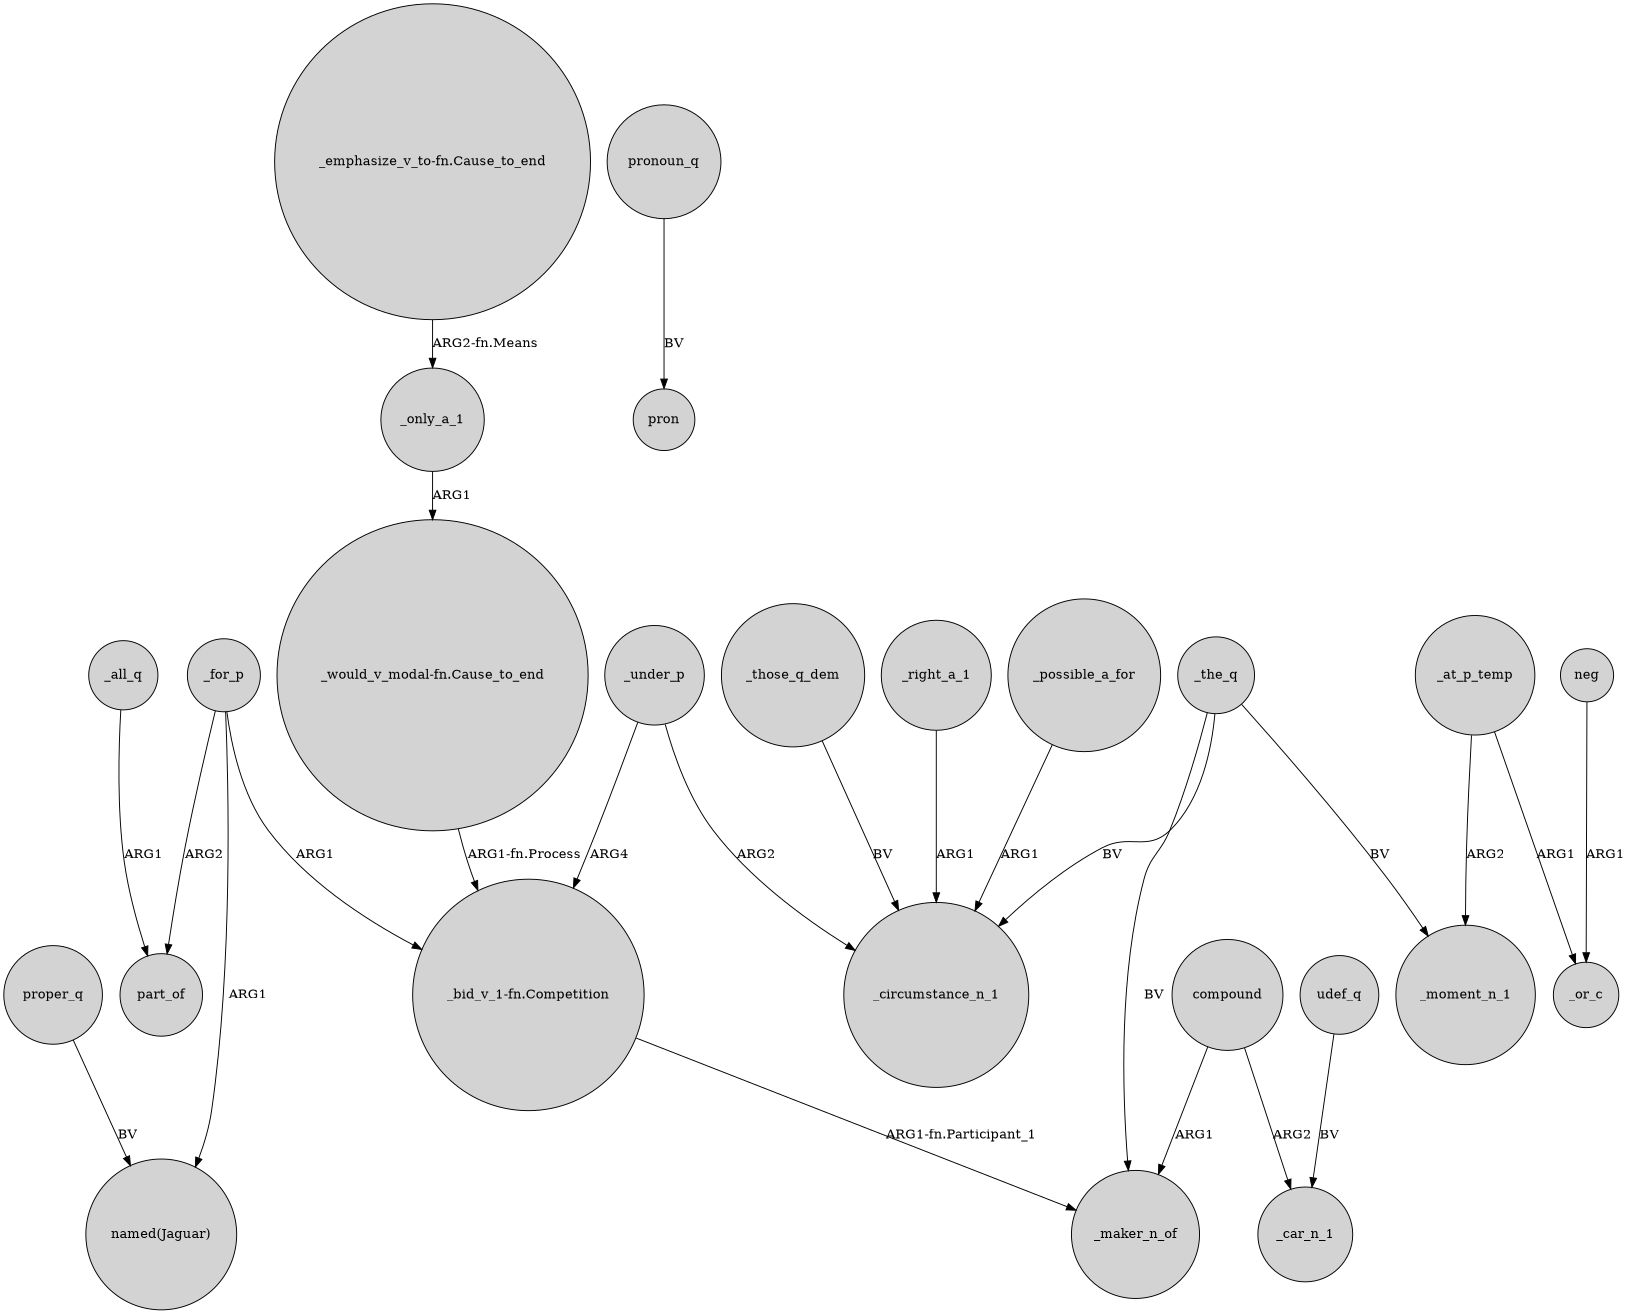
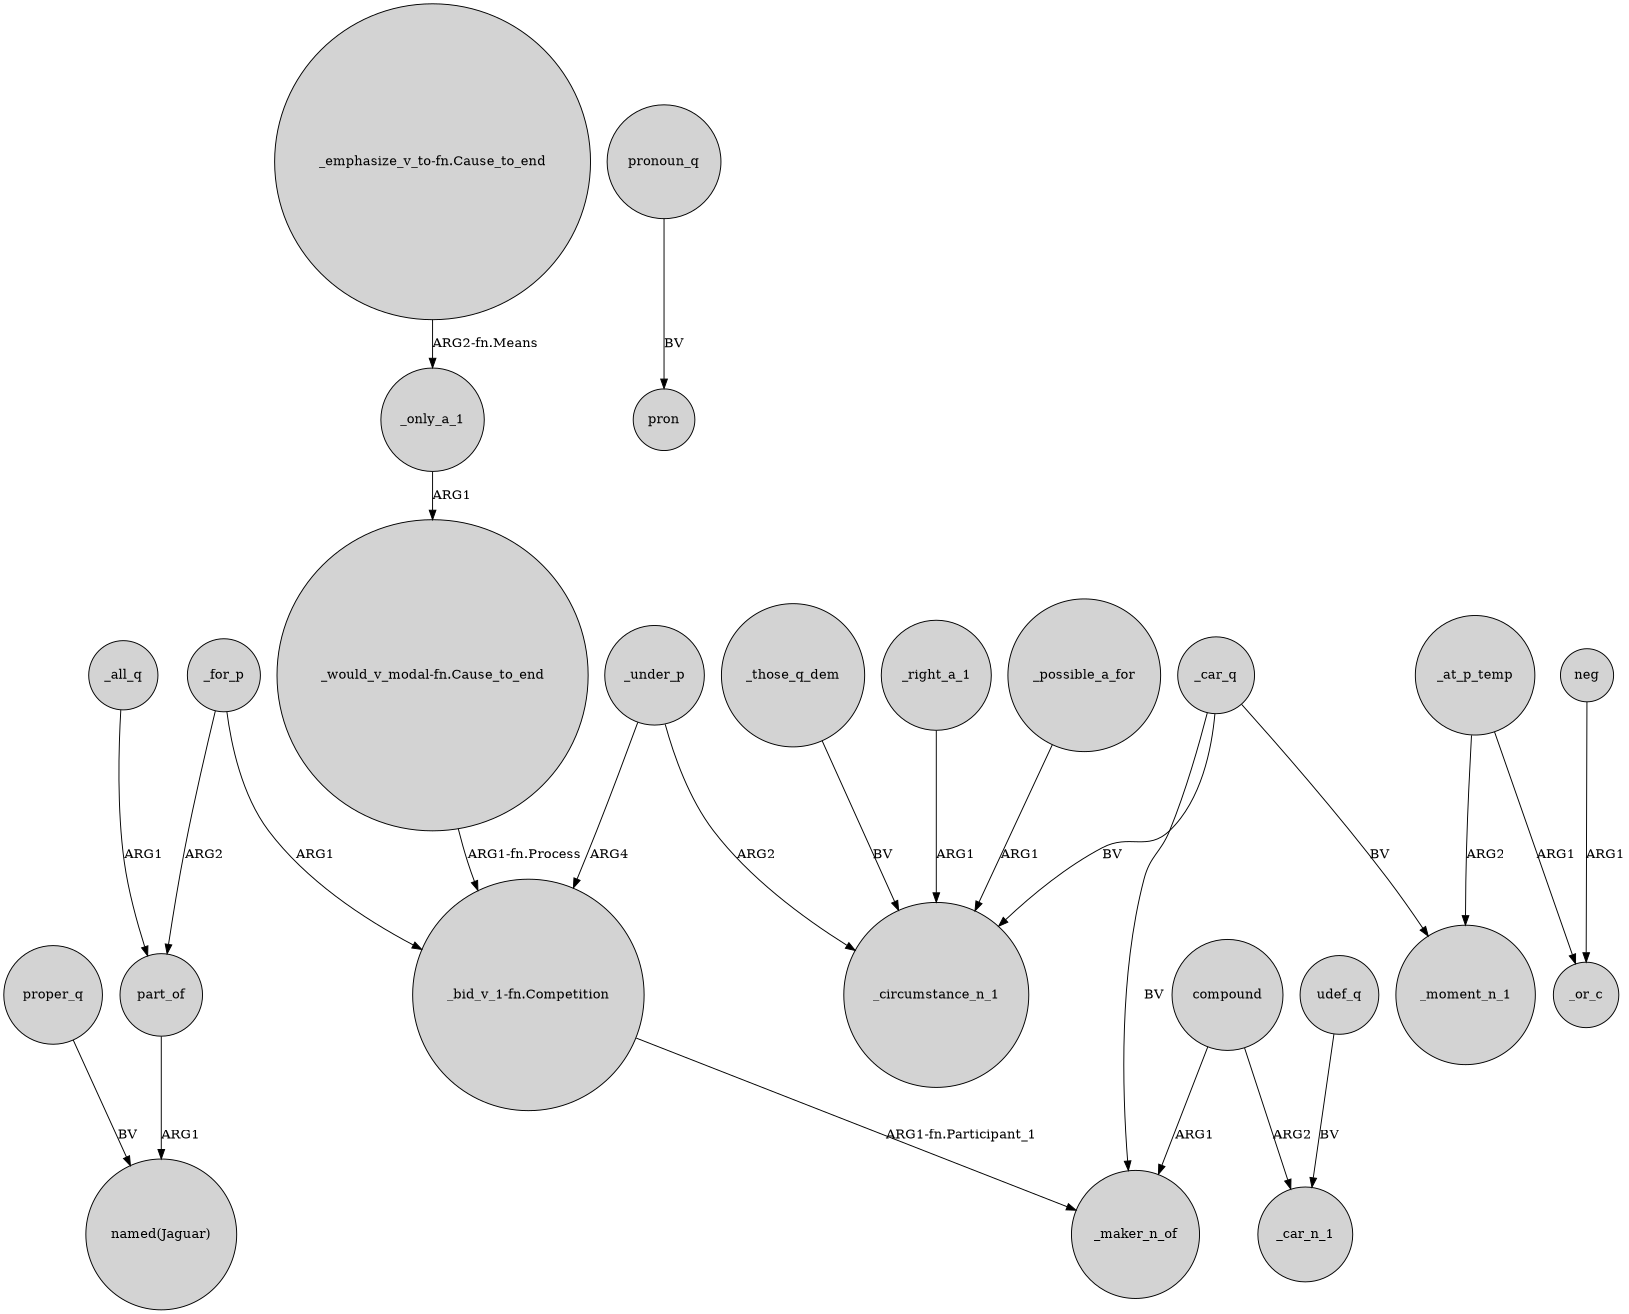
node "_the_q": label "_the_q" -> "_car_q"
edge "_for_p" -> "named(Jaguar)": now "part_of" -> "named(Jaguar)"
